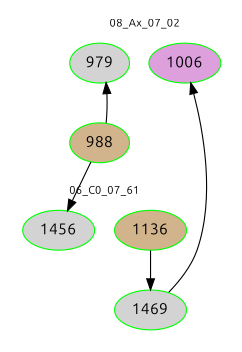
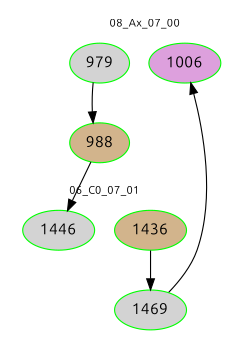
cluster "08_Ax_07_02": label "08_Ax_07_02" -> "08_Ax_07_00"
edge "988" -> "979": reversed
cluster "06_C0_07_61": label "06_C0_07_61" -> "06_C0_07_01"
node "1456": label "1456" -> "1446"
node "1136": label "1136" -> "1436"
